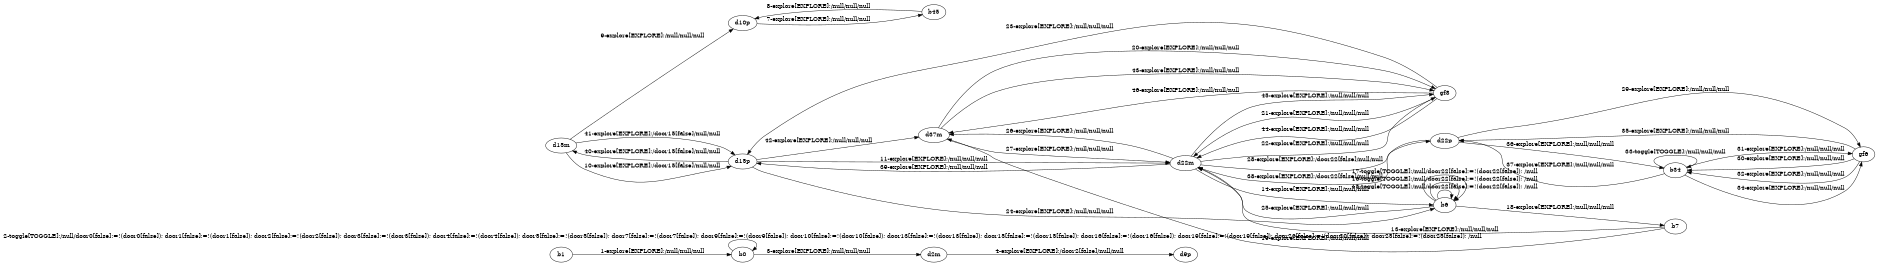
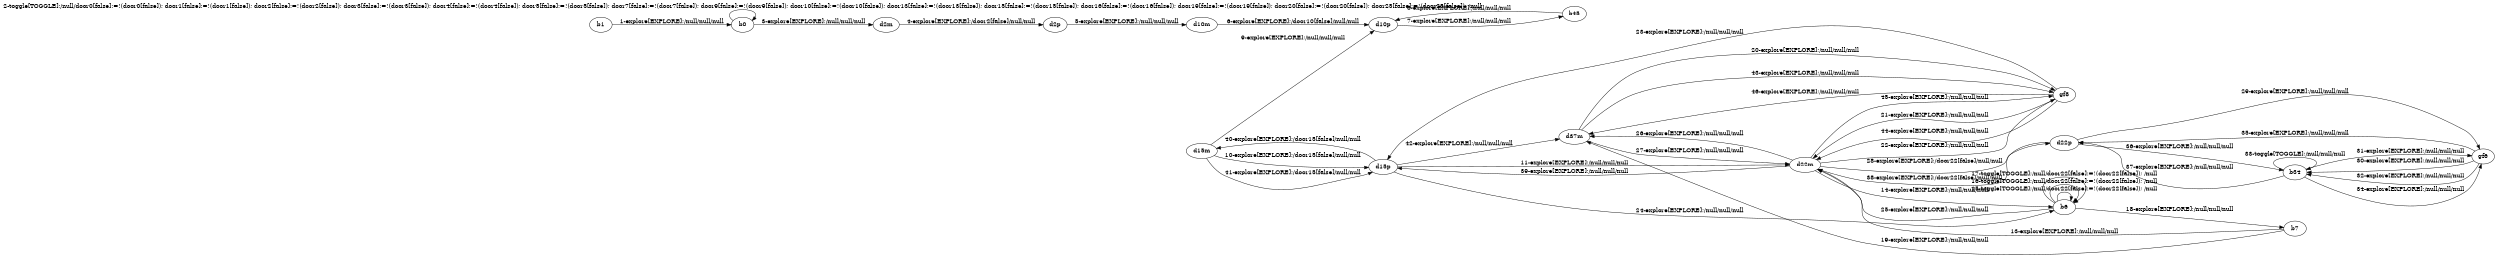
node "d10m": added
node "d9p": label "d9p" -> "d2p"
